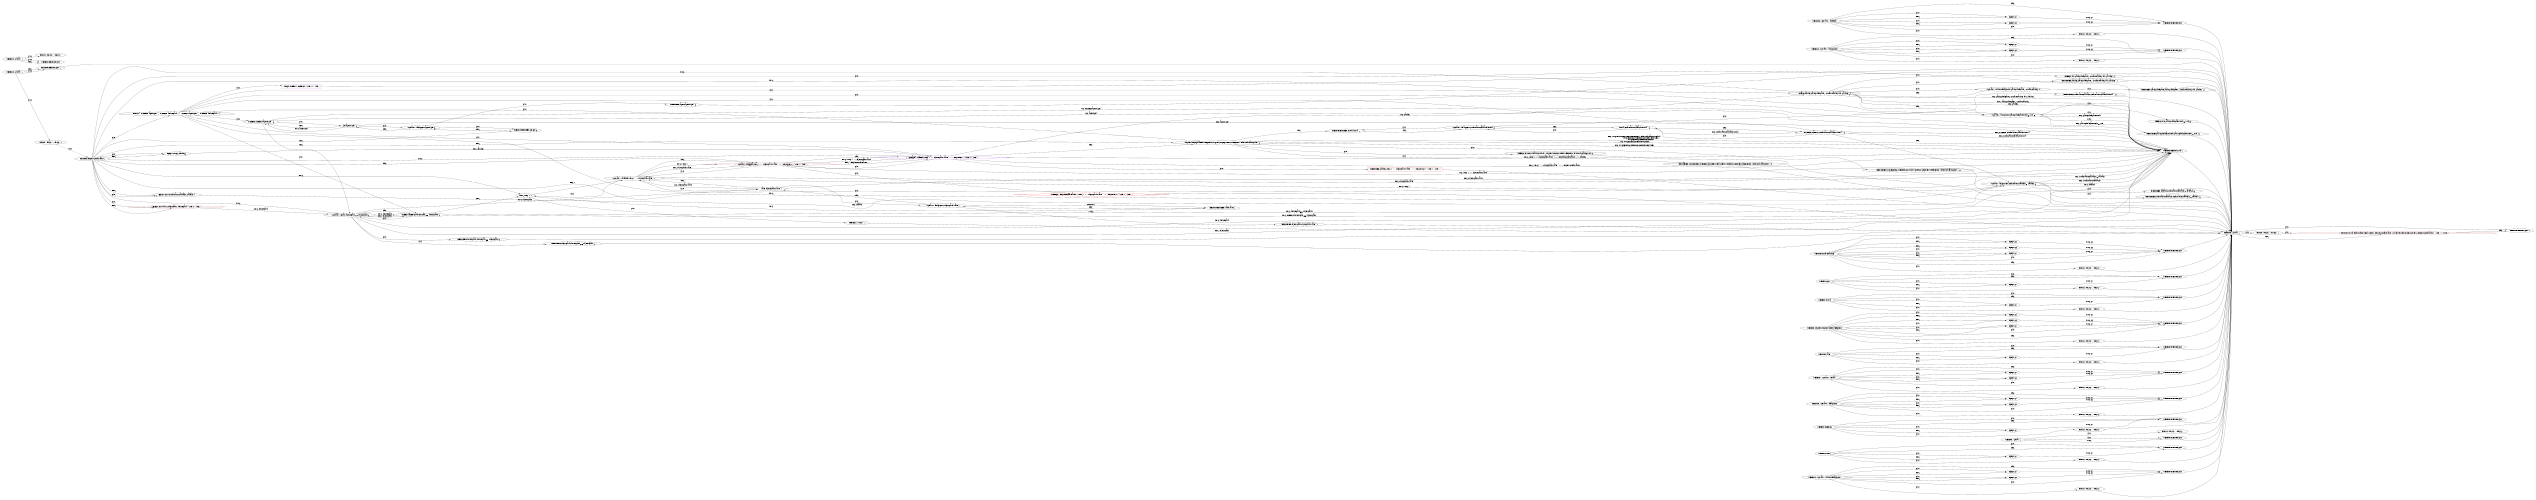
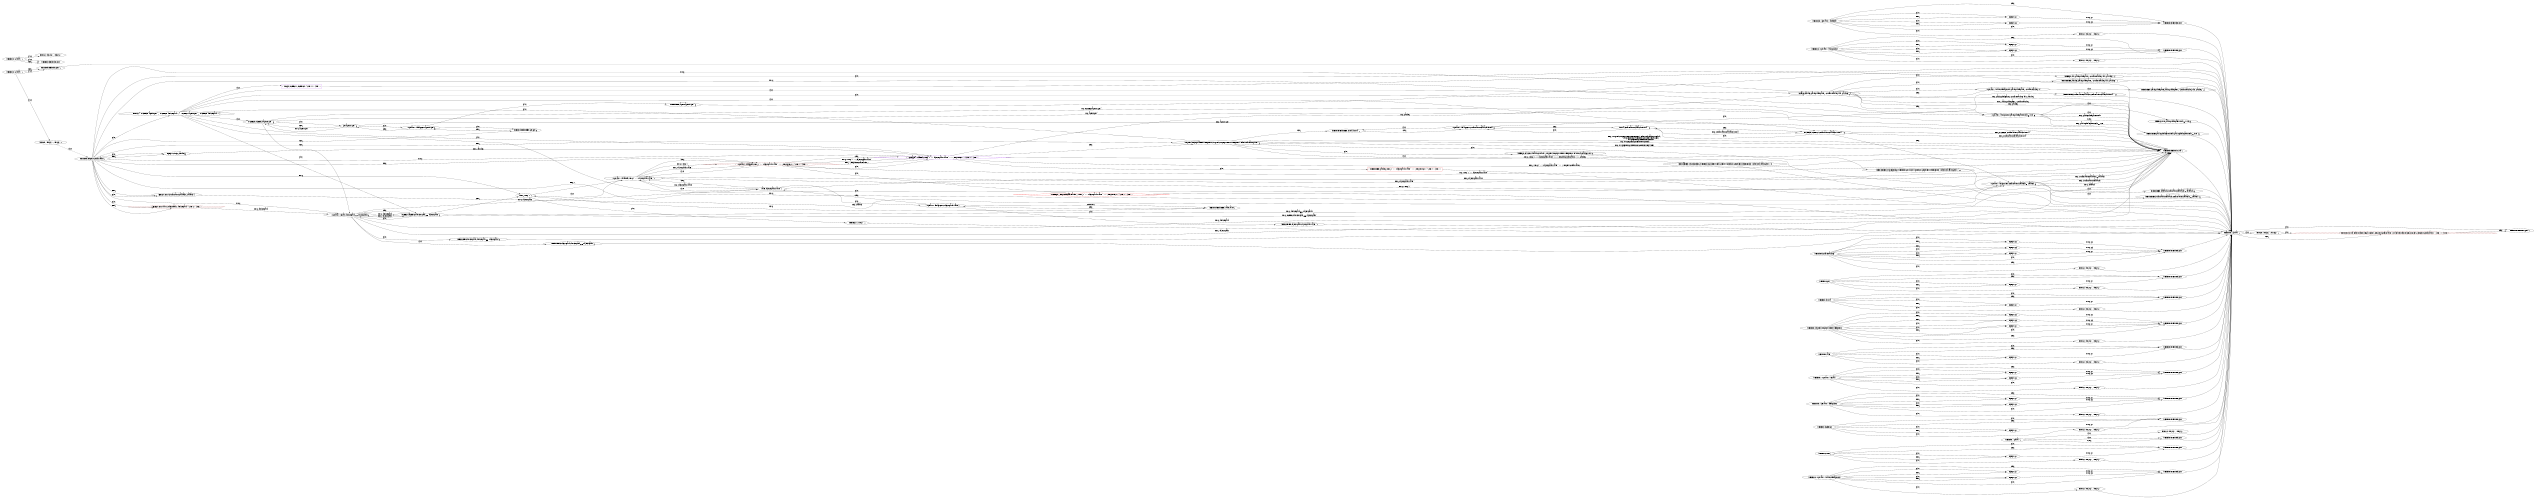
edge "(<operator>.fieldAccess,object_path_.value)" -> "(IDENTIFIER,object_path_,object_path_.value())": label "VLOG: " -> "AST: "
